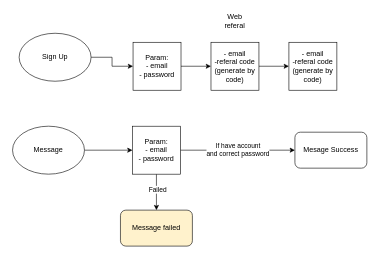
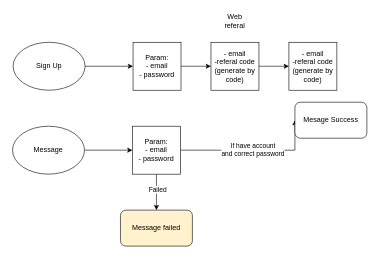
node "Sign Up": moved (55, 57) -> (49, 66)
node "Mesage Success": moved (331, 150) -> (331, 120)
